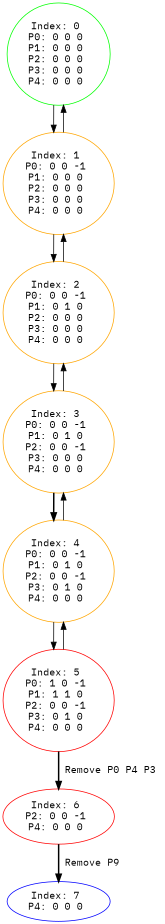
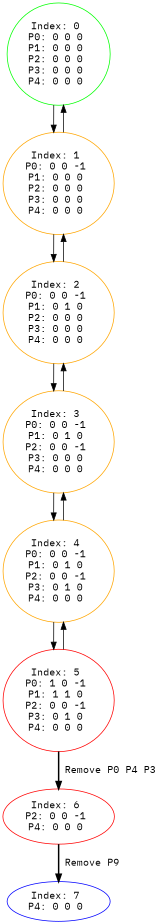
edge "Index: 3 P0: 0 0 -1 P1: 0 1 0 P2: 0 0 -1 P3: 0 0 0 P4: 0 0 0" -> "Index: 4 P0: 0 0 -1 P1: 0 1 0 P2: 0 0 -1 P3: 0 1 0 P4: 0 0 0": style bold -> solid
